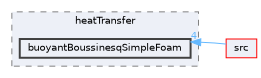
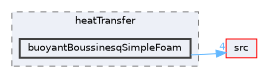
edge "src" -> "buoyantBoussinesqSimpleFoam": reversed
